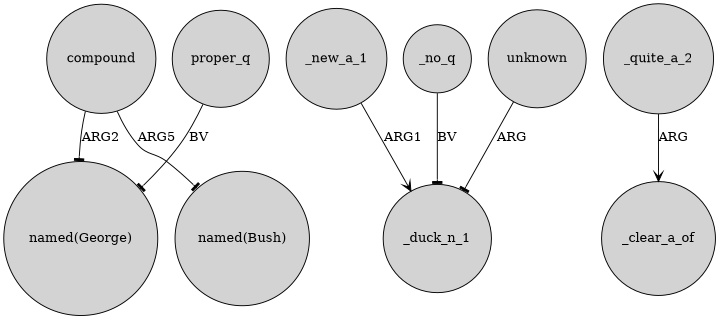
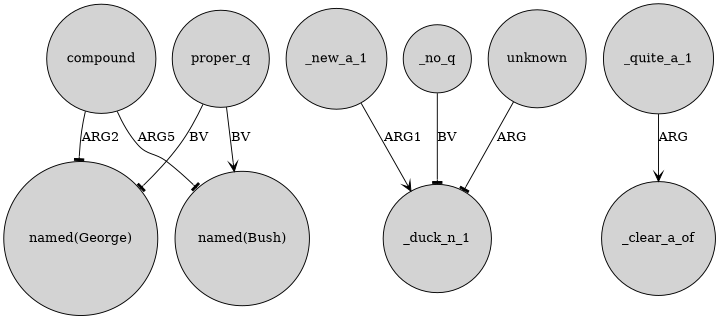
node "_quite_a_2": label "_quite_a_2" -> "_quite_a_1"
edge "proper_q" -> "named(Bush)": added, label "BV"
